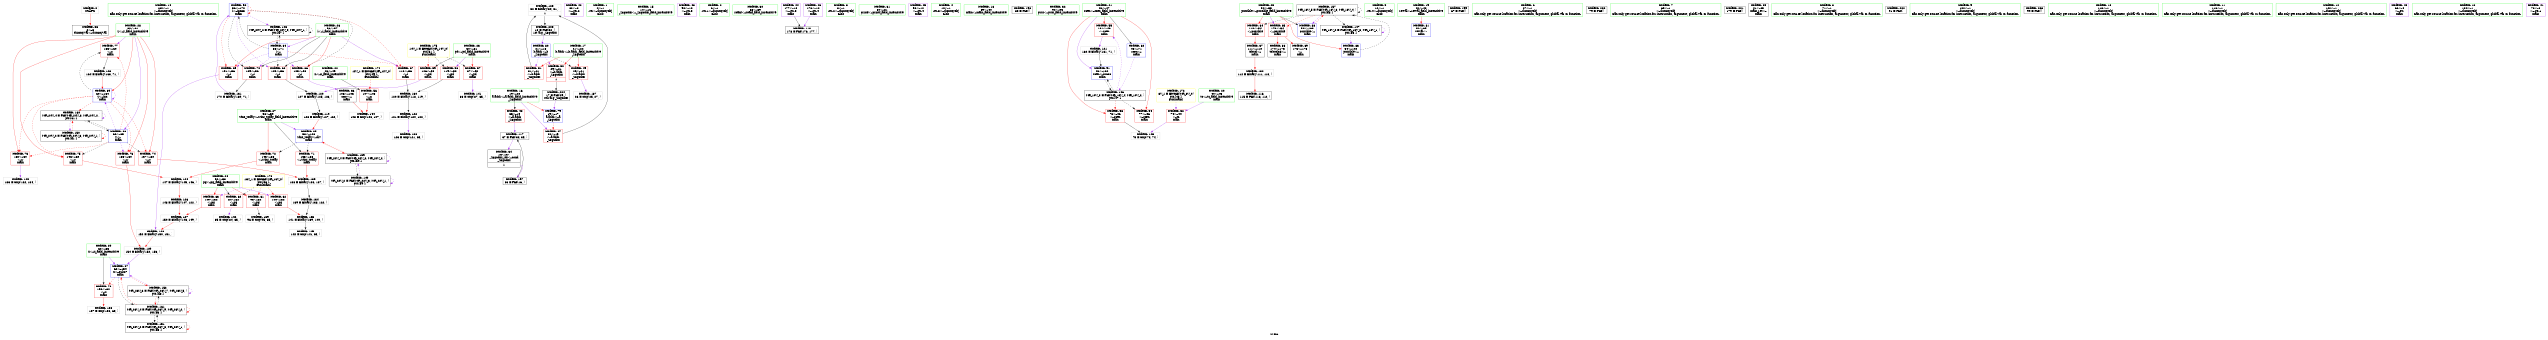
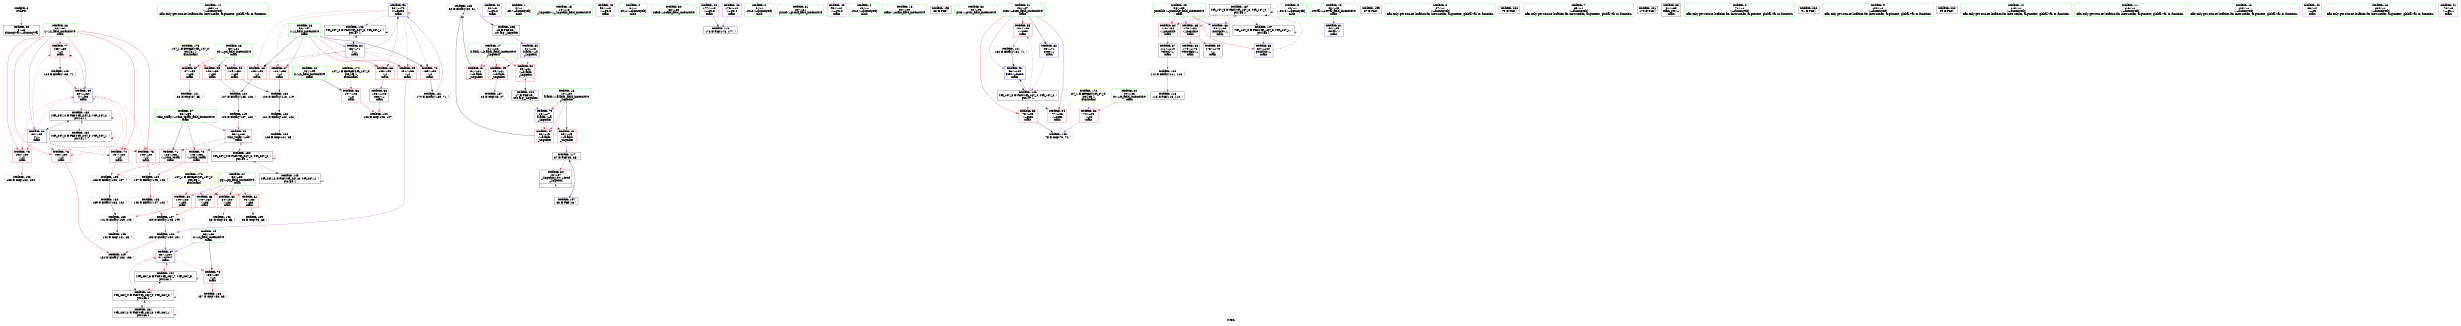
edge "NodeID: 79" -> "NodeID: 48": added
edge "NodeID: 129" -> "NodeID: 87": now "NodeID: 128" -> "NodeID: 87"
